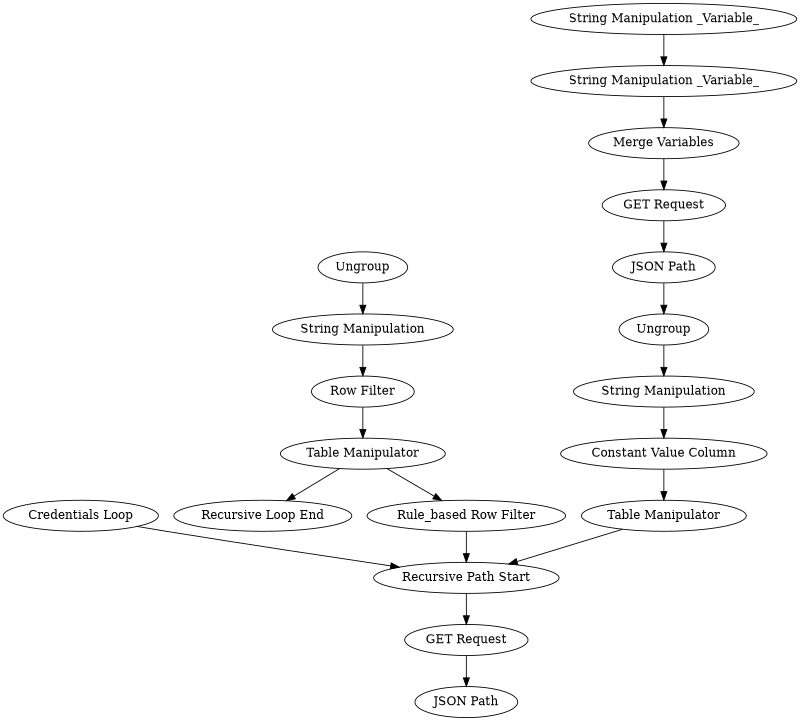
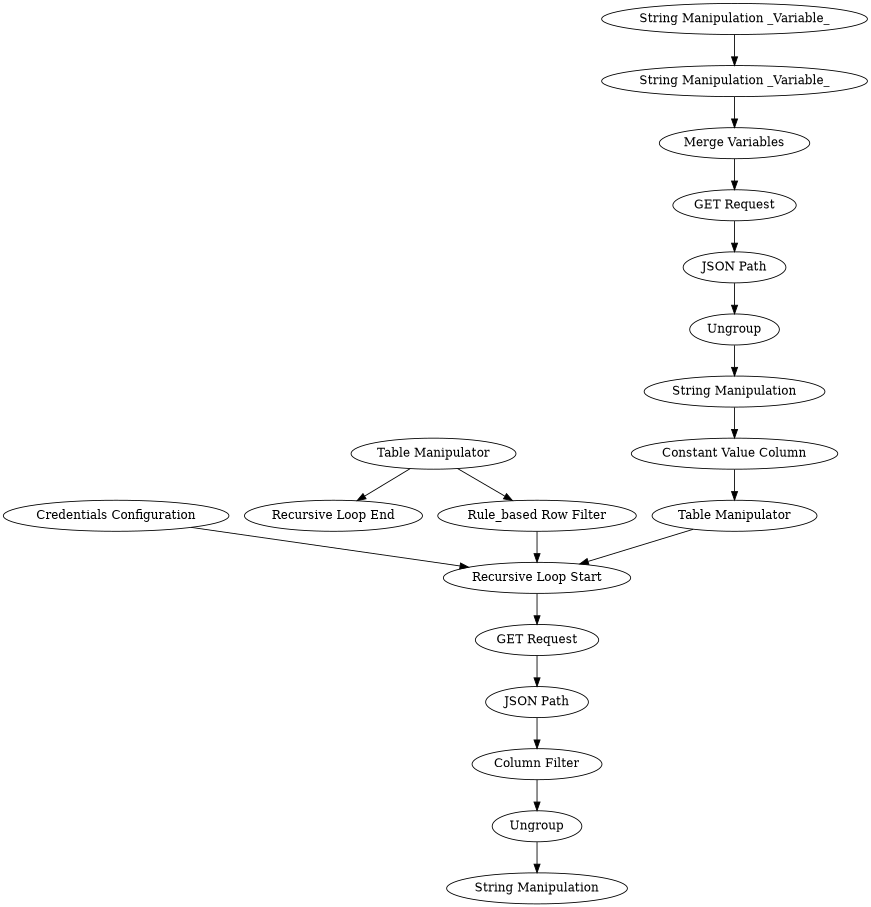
node "Row Filter": removed
node "Credentials Loop": label "Credentials Loop" -> "Credentials Configuration"
node "Recursive Path Start": label "Recursive Path Start" -> "Recursive Loop Start"
node "Column Filter": added
